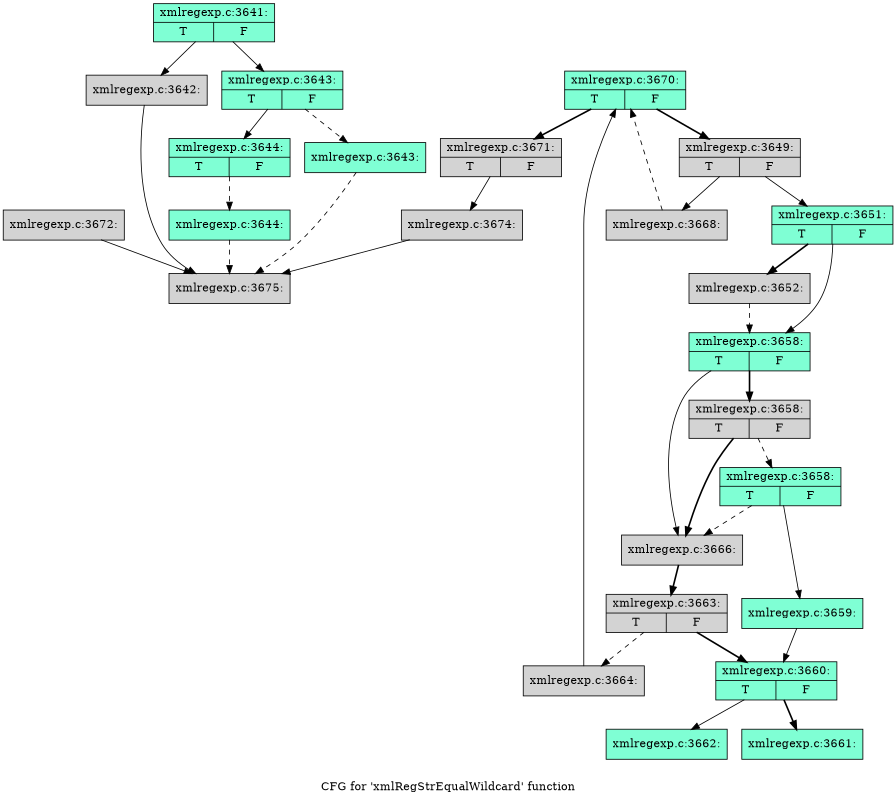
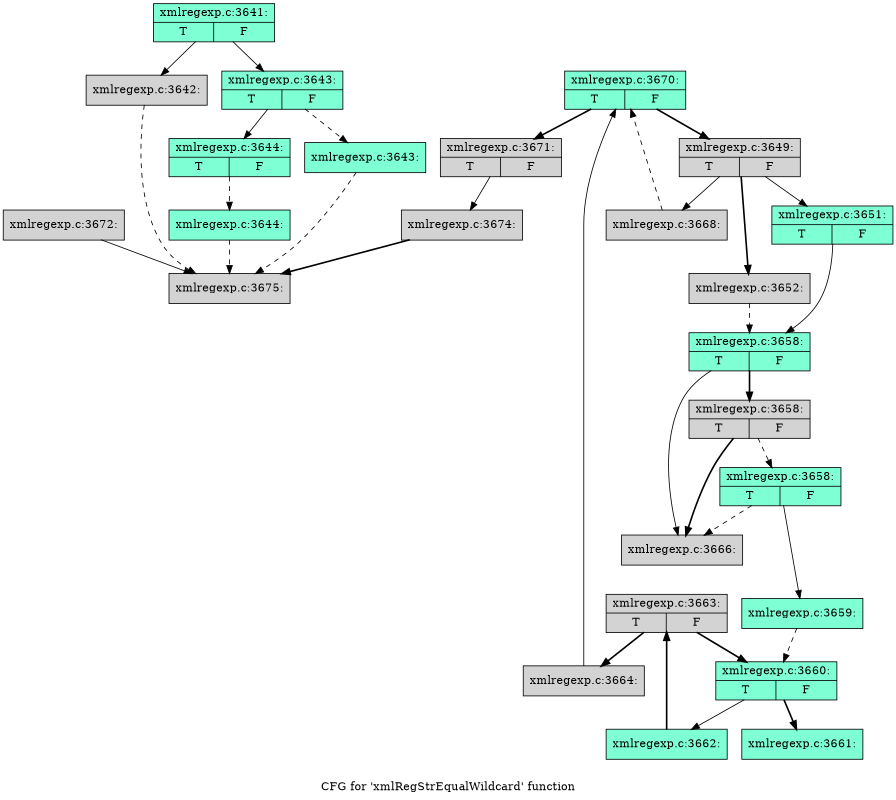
edge "xmlregexp.c:3642:" -> "xmlregexp.c:3675:": style solid -> dashed
edge "xmlregexp.c:3674:" -> "xmlregexp.c:3675:": style solid -> bold
edge "xmlregexp.c:3651:" -> "xmlregexp.c:3652:": now "xmlregexp.c:3649:" -> "xmlregexp.c:3652:"
edge "xmlregexp.c:3666:" -> "xmlregexp.c:3663:": now "xmlregexp.c:3662:" -> "xmlregexp.c:3663:"
edge "xmlregexp.c:3659:" -> "xmlregexp.c:3660:": style solid -> dashed
edge "xmlregexp.c:3663:" -> "xmlregexp.c:3664:": style dashed -> bold
